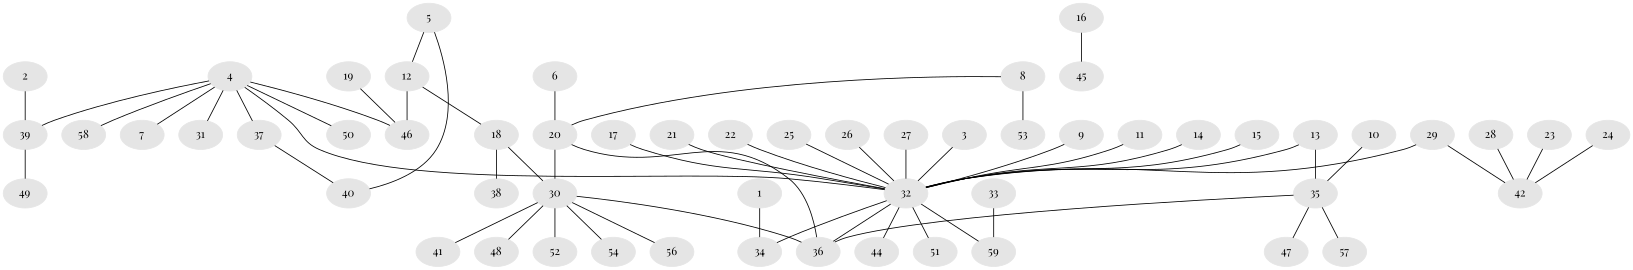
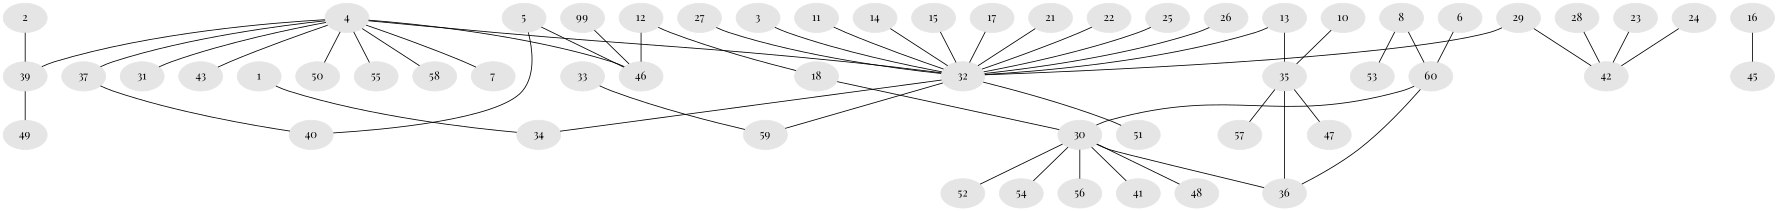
edge "5" -- "12": now "5" -- "46"
node "43": added
node "19": label "19" -> "99"
node "55": added
node "20": label "20" -> "60"
node "9": removed
node "38": removed
edge "32" -- "36": removed
node "44": removed
